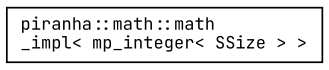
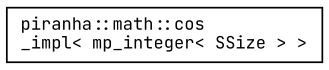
node "piranha::math::math _impl< mp_integer< SSize > >": label "piranha::math::math _impl< mp_integer< SSize > >" -> "piranha::math::cos _impl< mp_integer< SSize > >"
